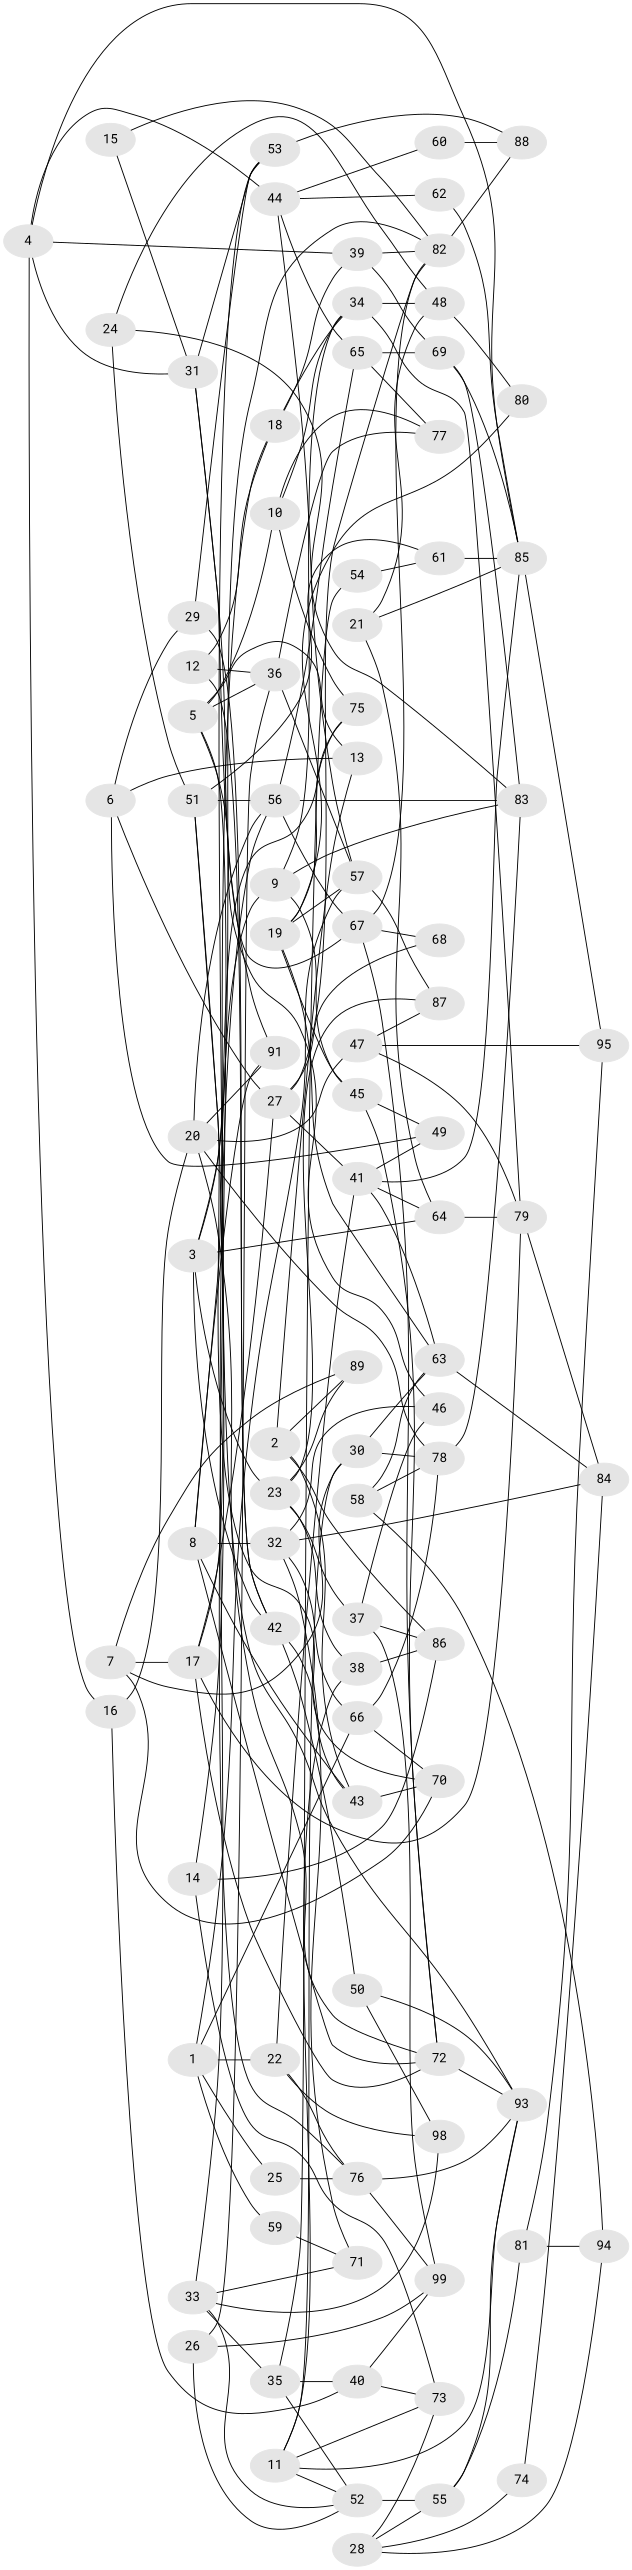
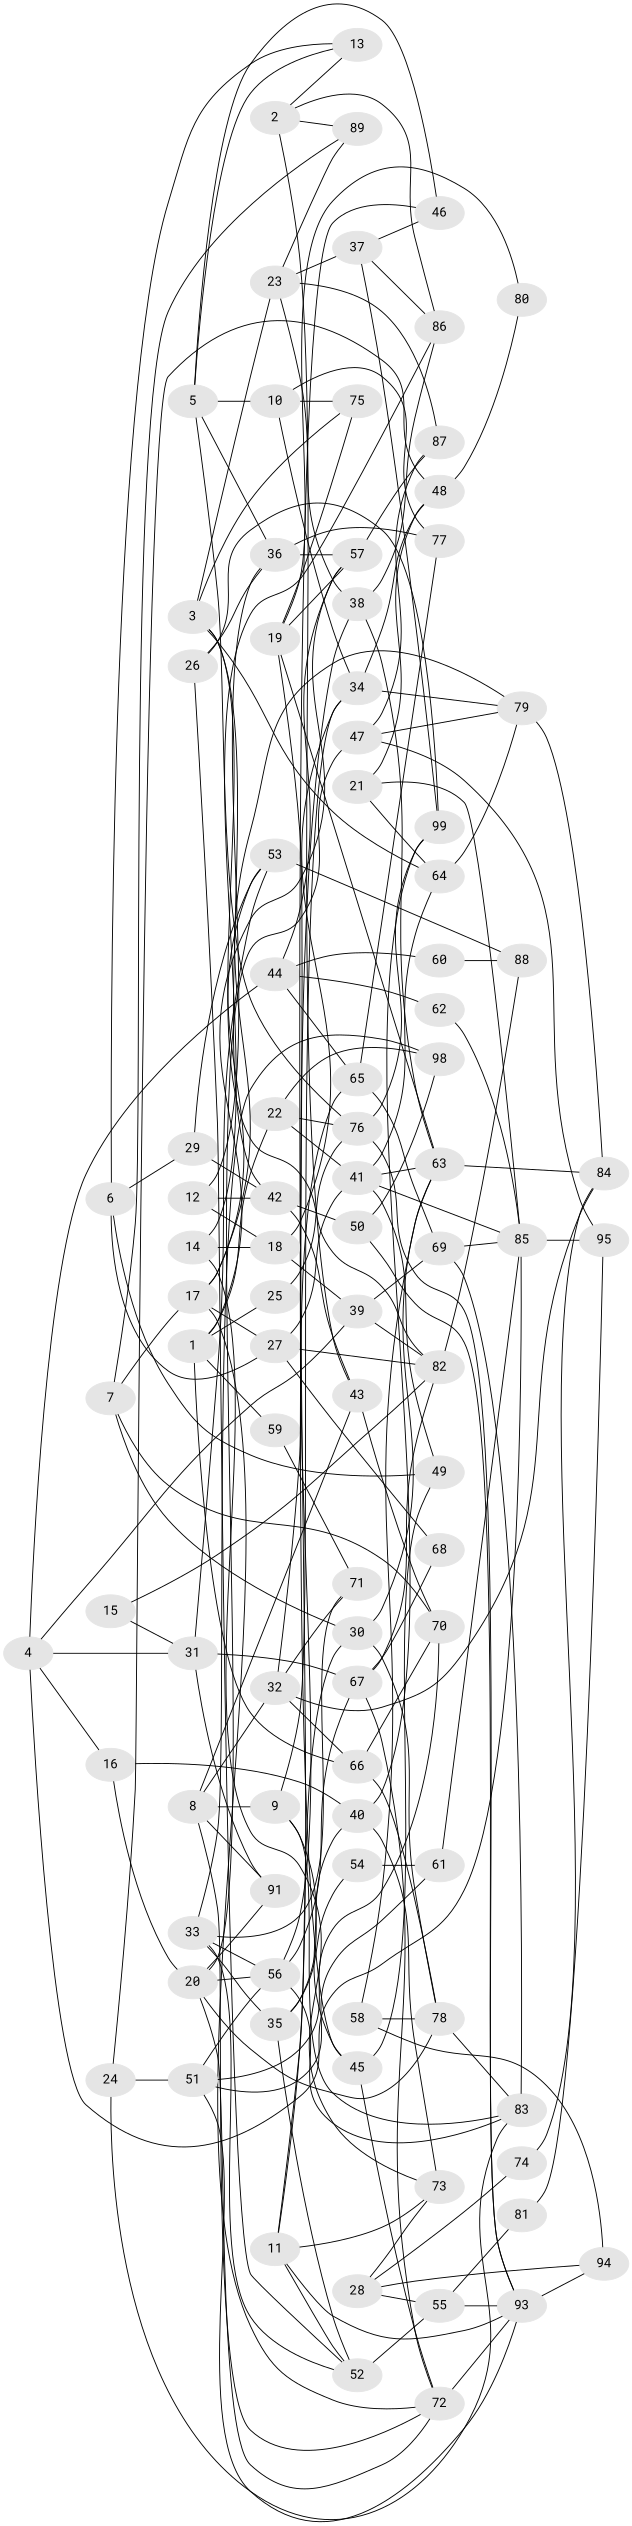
edge "38" -- "63": added
edge "81" -- "94": now "93" -- "94"
